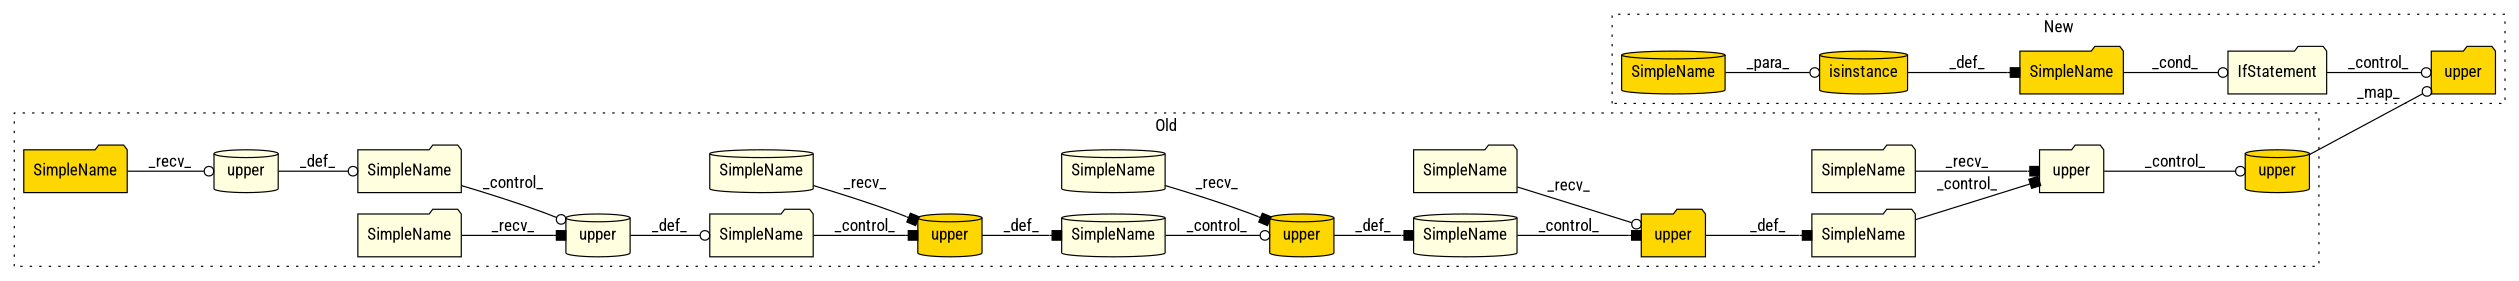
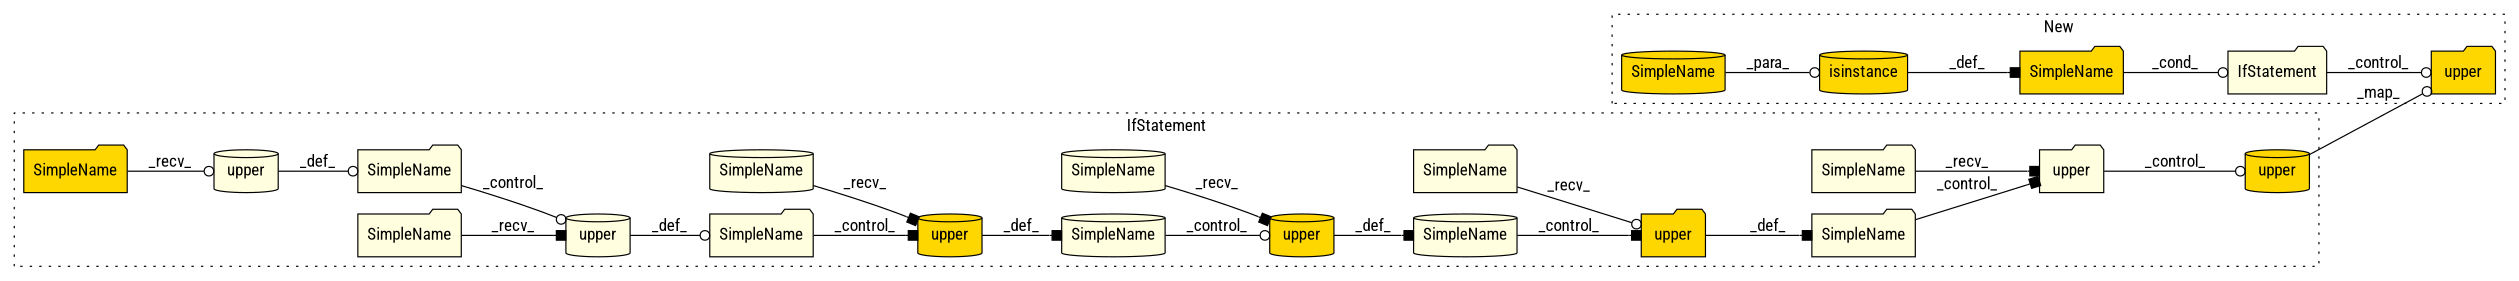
cluster "Old": label "Old" -> "IfStatement"
